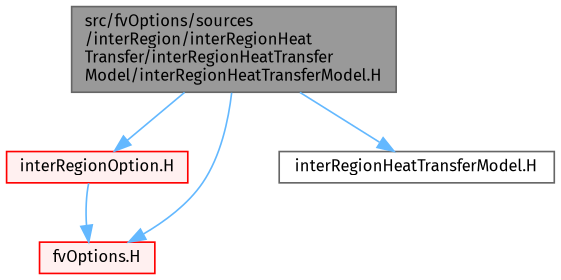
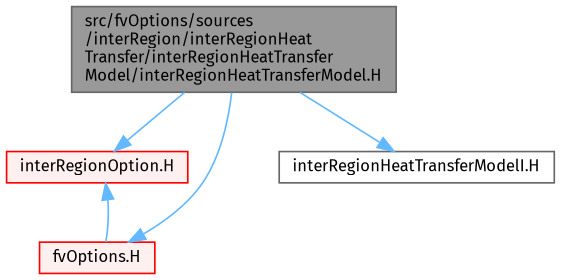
node "interRegionHeatTransferModel.H": label "interRegionHeatTransferModel.H" -> "interRegionHeatTransferModelI.H"
edge "interRegionOption.H" -> "fvOptions.H": reversed
